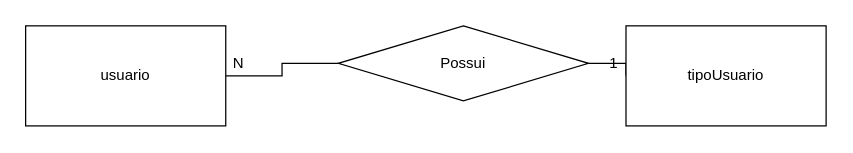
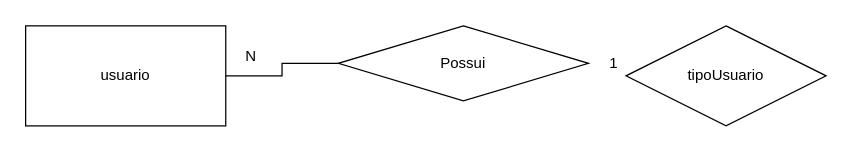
node "N": moved (238, 63) -> (251, 57)
edge "Possui" -- "tipoUsuario": removed
node "tipoUsuario": shape rectangle -> diamond
